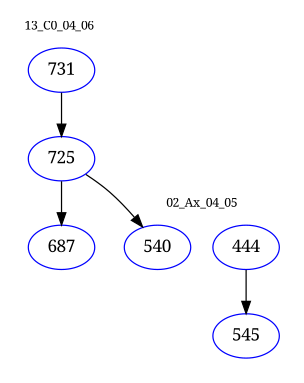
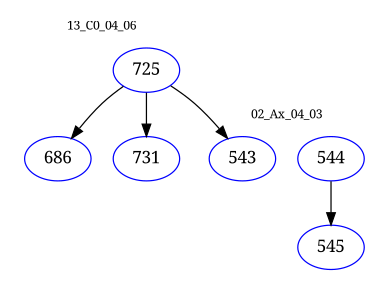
edge "731" -> "725": reversed
cluster "02_Ax_04_05": label "02_Ax_04_05" -> "02_Ax_04_03"
node "687": label "687" -> "686"
node "540": label "540" -> "543"
node "444": label "444" -> "544"
